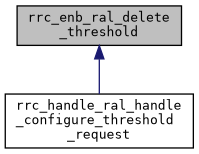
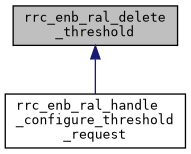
node "rrc_handle_ral_handle _configure_threshold _request": label "rrc_handle_ral_handle _configure_threshold _request" -> "rrc_enb_ral_handle _configure_threshold _request"
